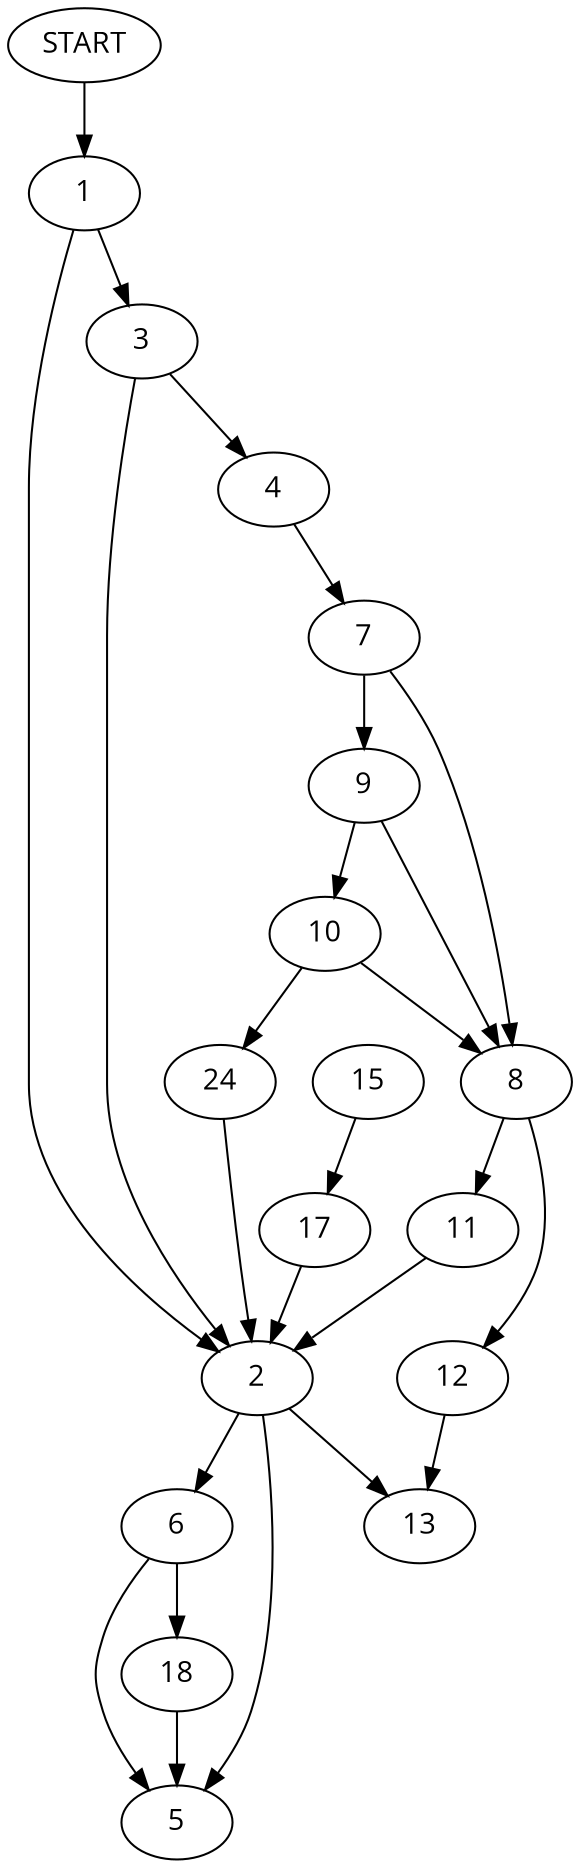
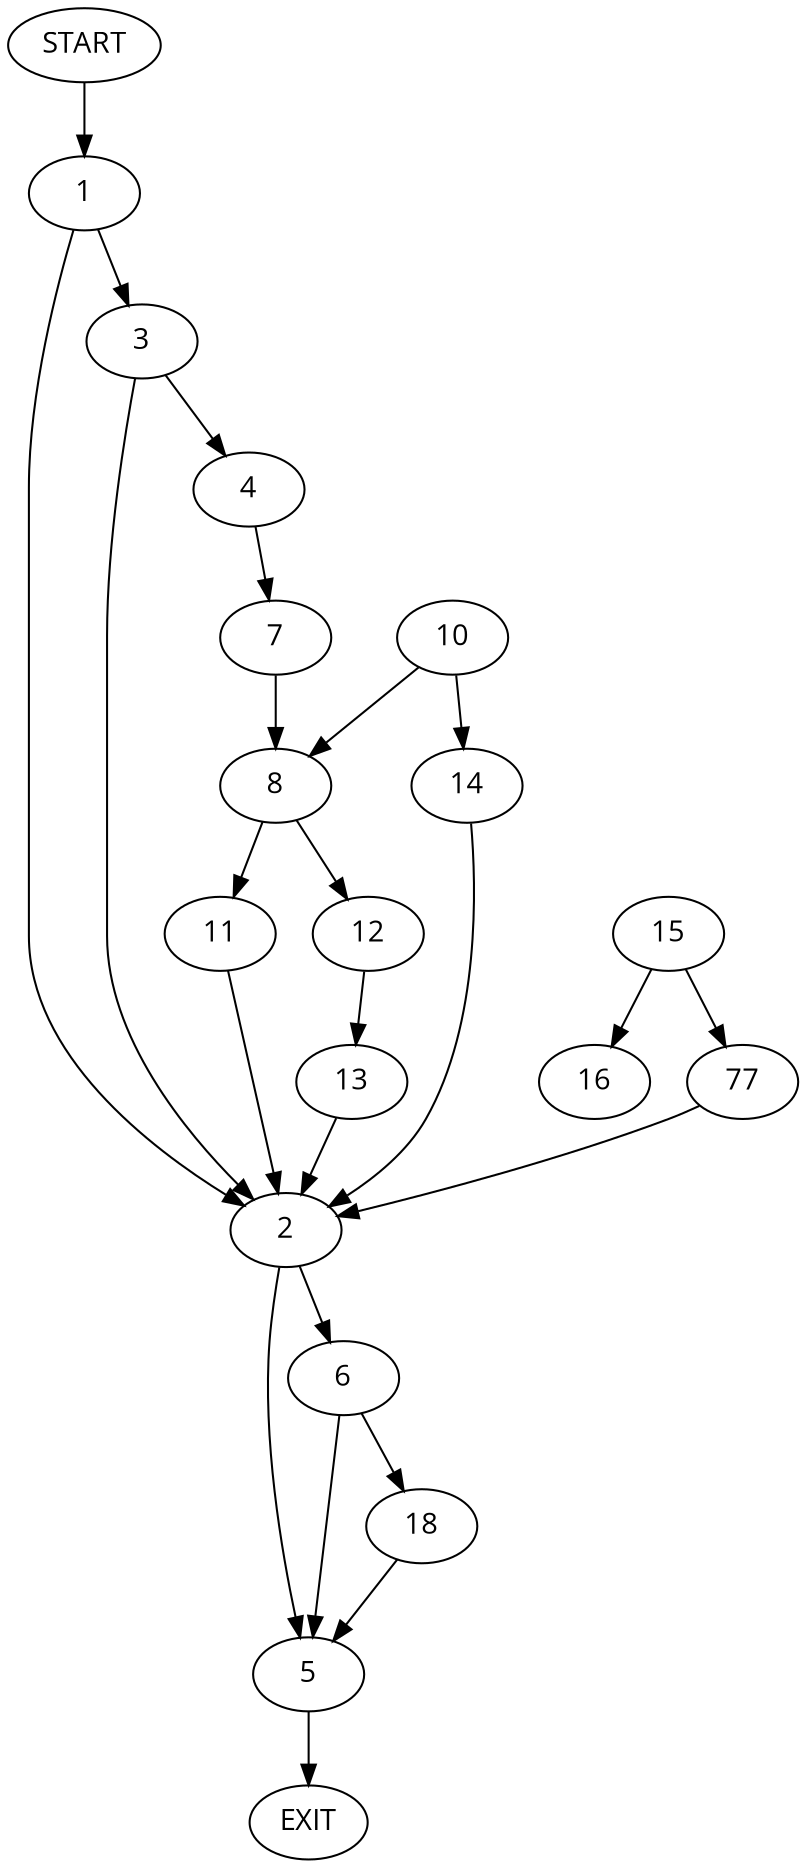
node "9": removed
node "24": label "24" -> "14"
node "16": added
node "17": label "17" -> "77"
edge "2" -> "13": reversed
node "EXIT": added
